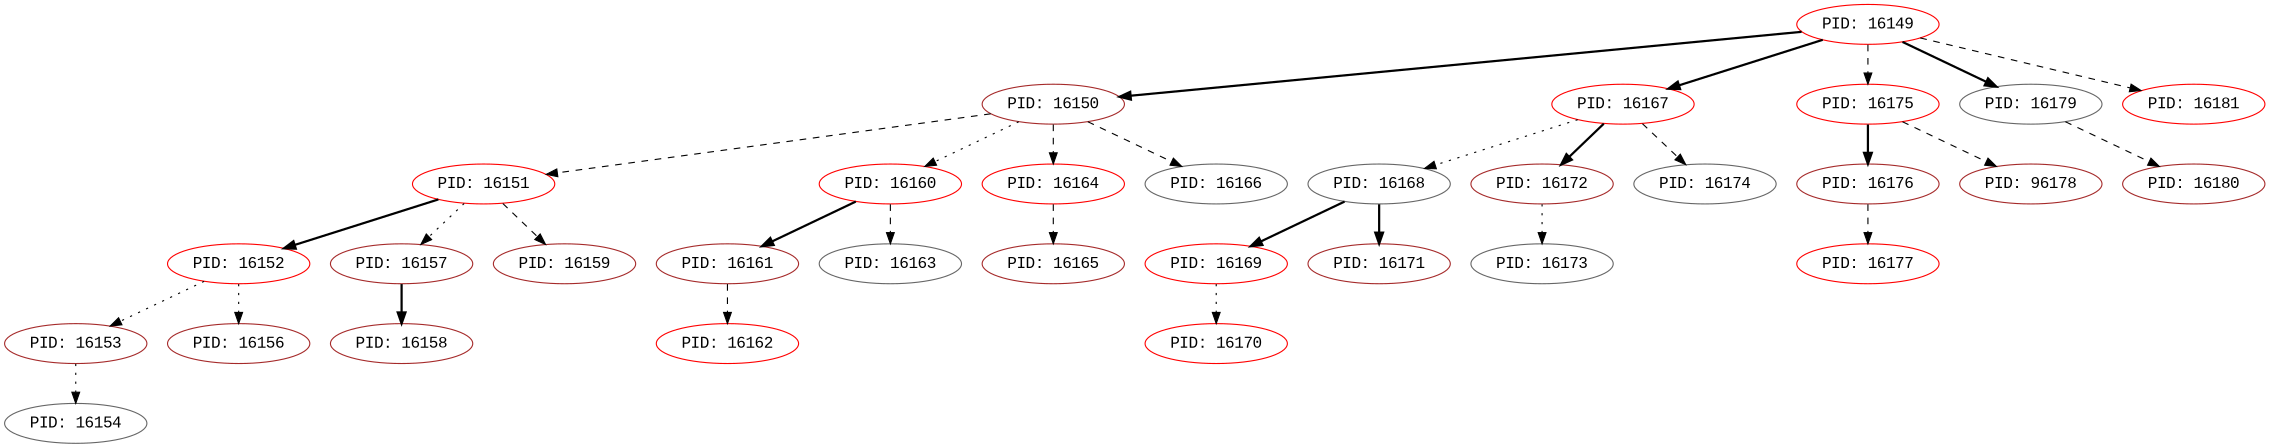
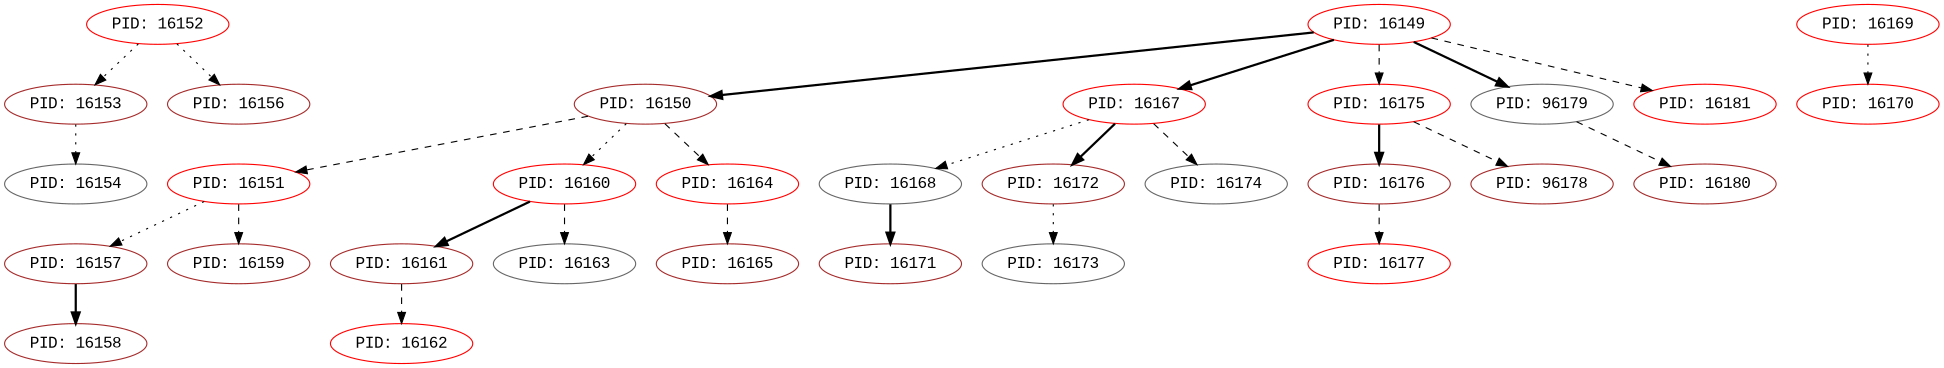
node "PID: 16179": label "PID: 16179" -> "PID: 96179"
node "PID: 16166": removed
edge "PID: 16168" -> "PID: 16169": removed
edge "PID: 16151" -> "PID: 16152": removed
